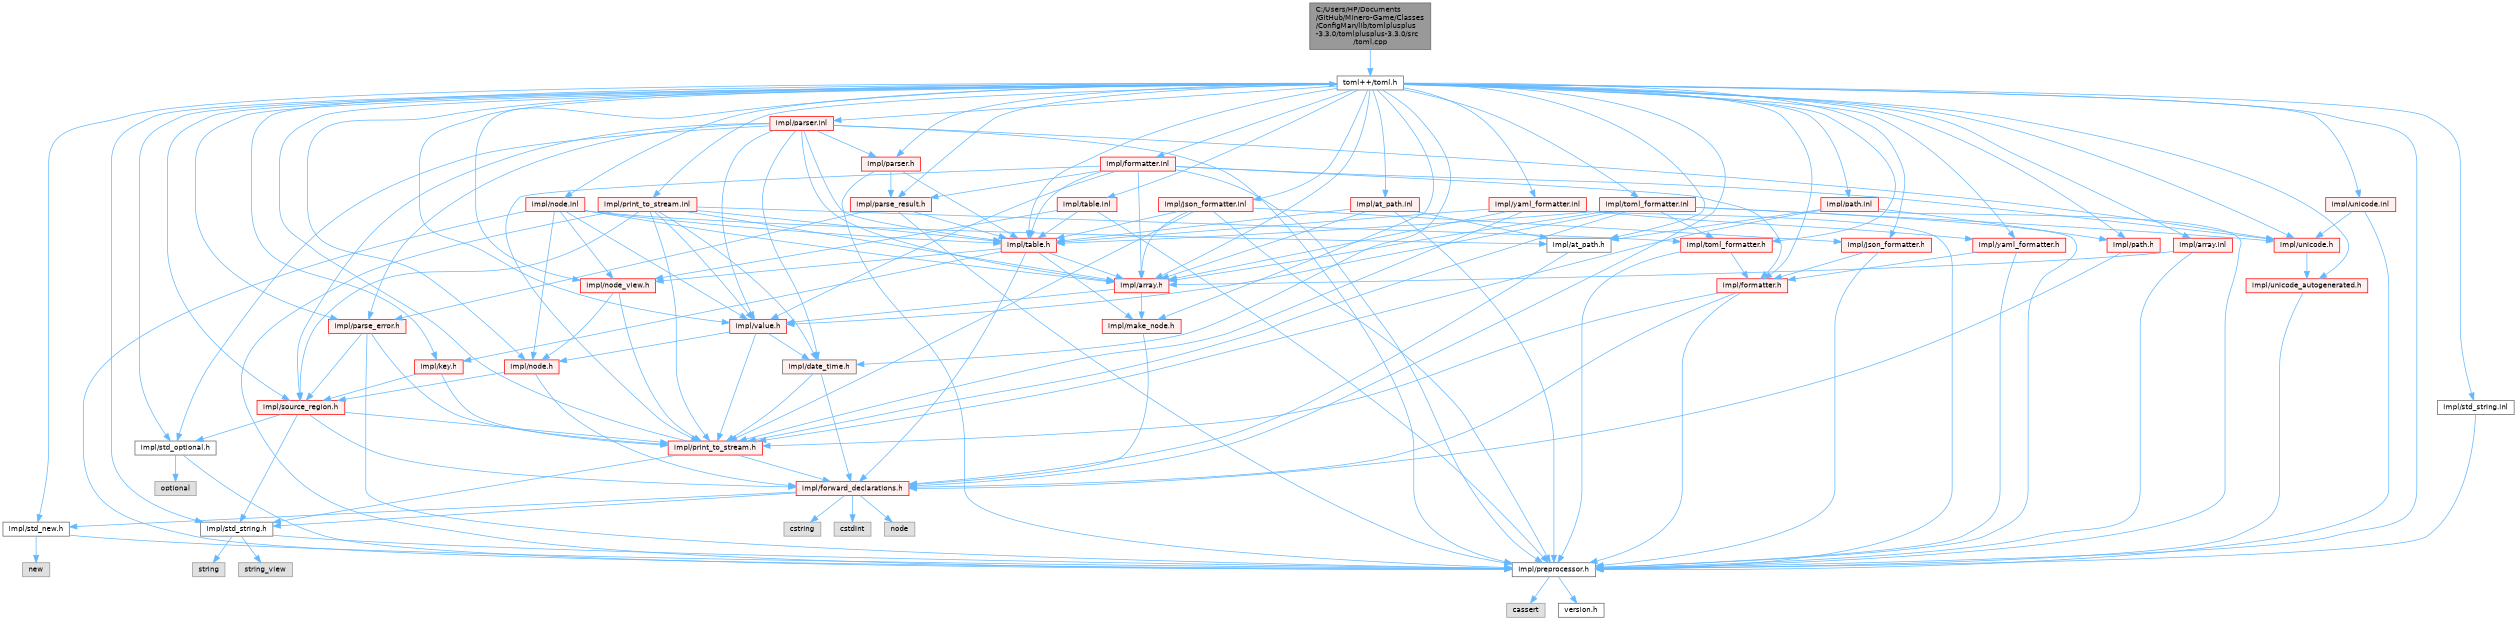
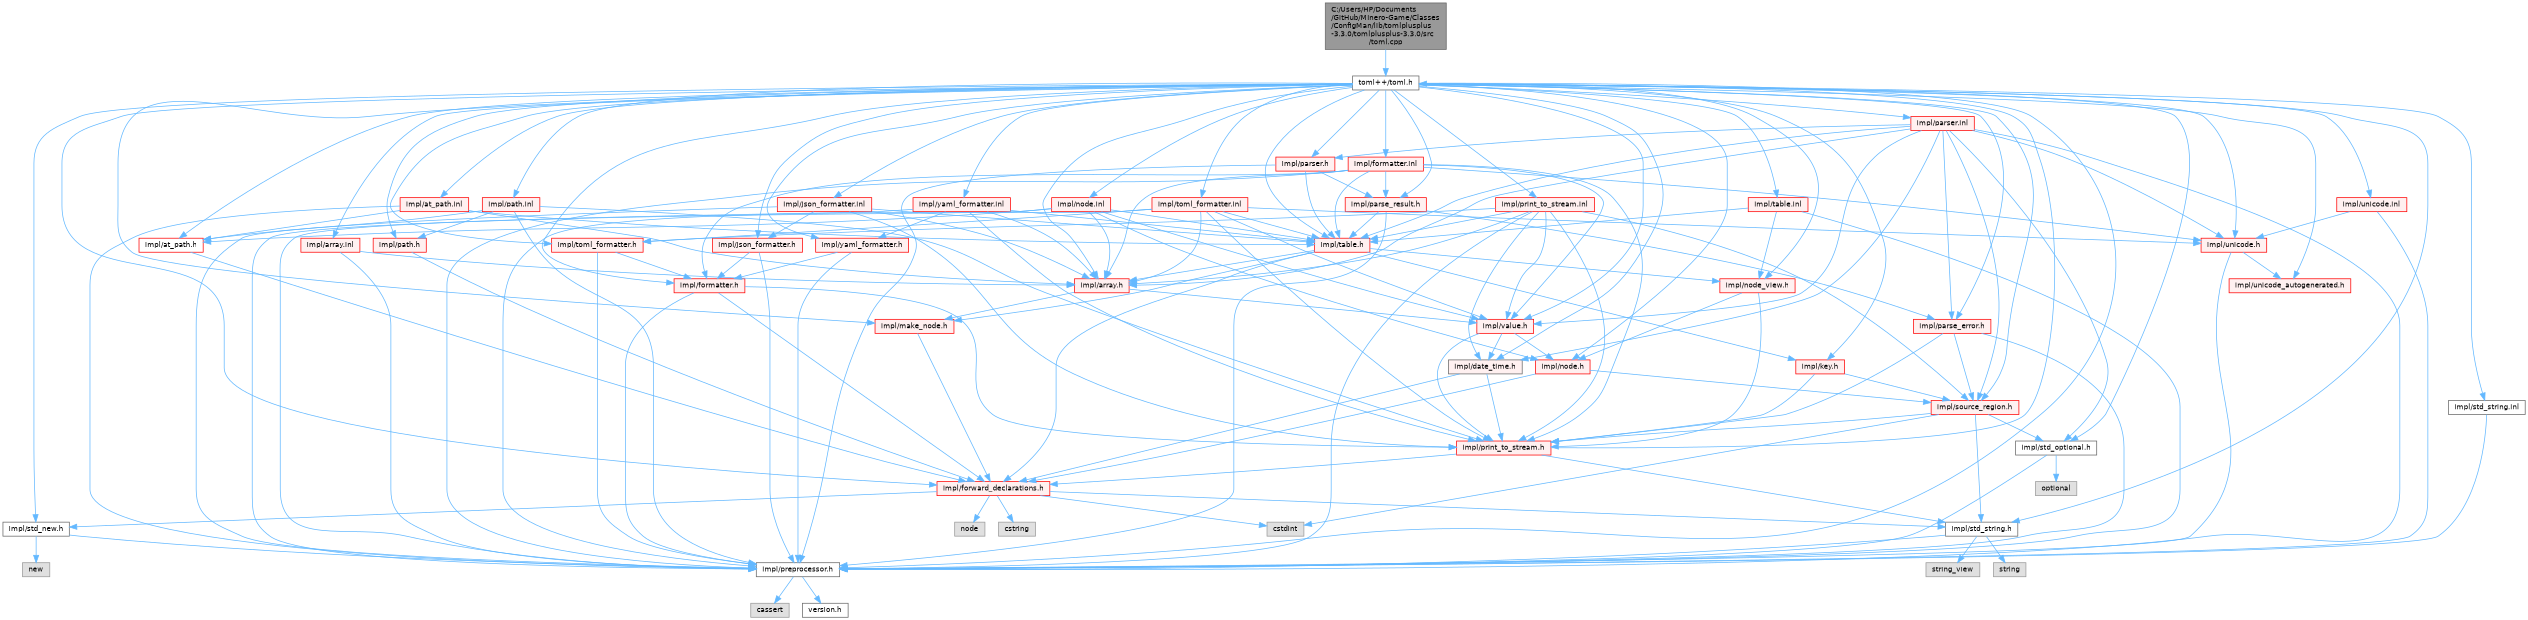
edge "impl/node.inl" -> "impl/node_view.h": removed
node "impl/at_path.h": color grey40 -> red
edge "impl/source_region.h" -> "impl/forward_declarations.h": now "impl/source_region.h" -> "cstdint"
edge "impl/unicode_autogenerated.h" -> "impl/preprocessor.h": now "impl/unicode.h" -> "impl/preprocessor.h"
